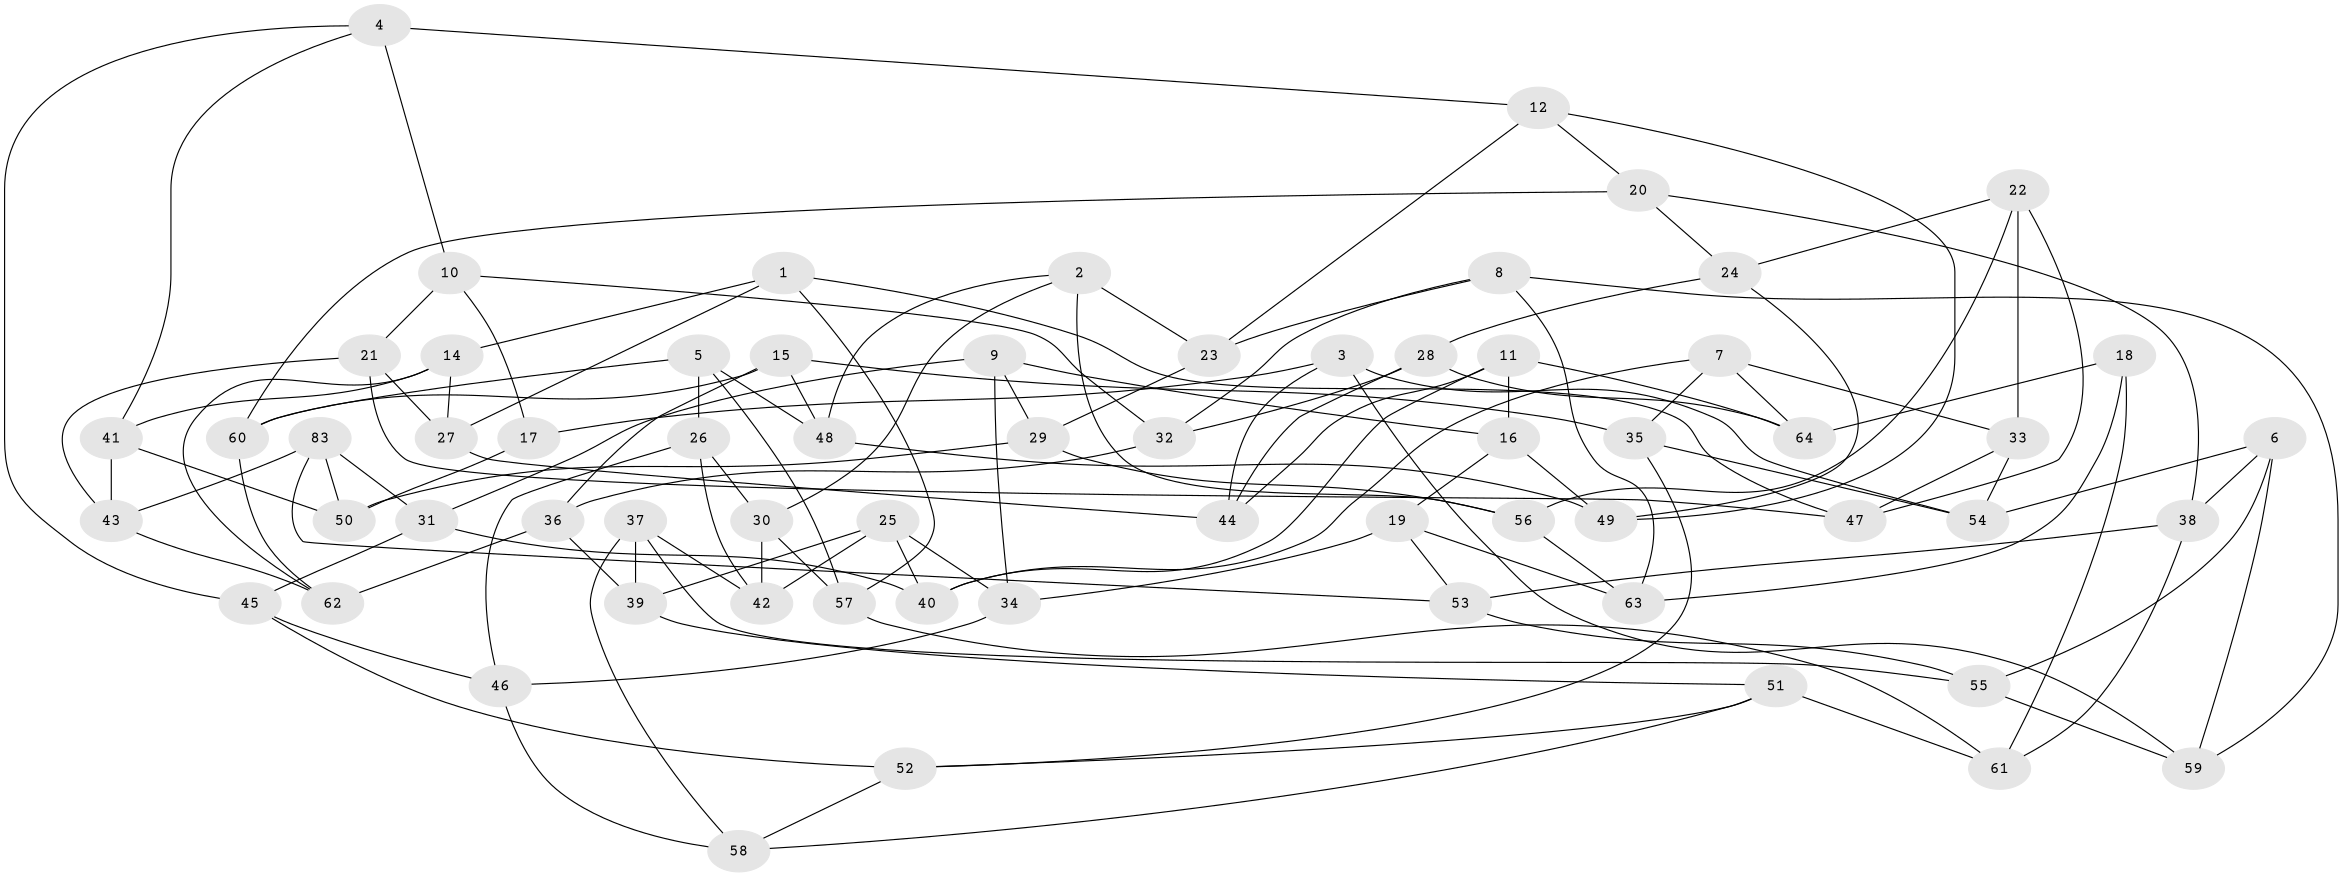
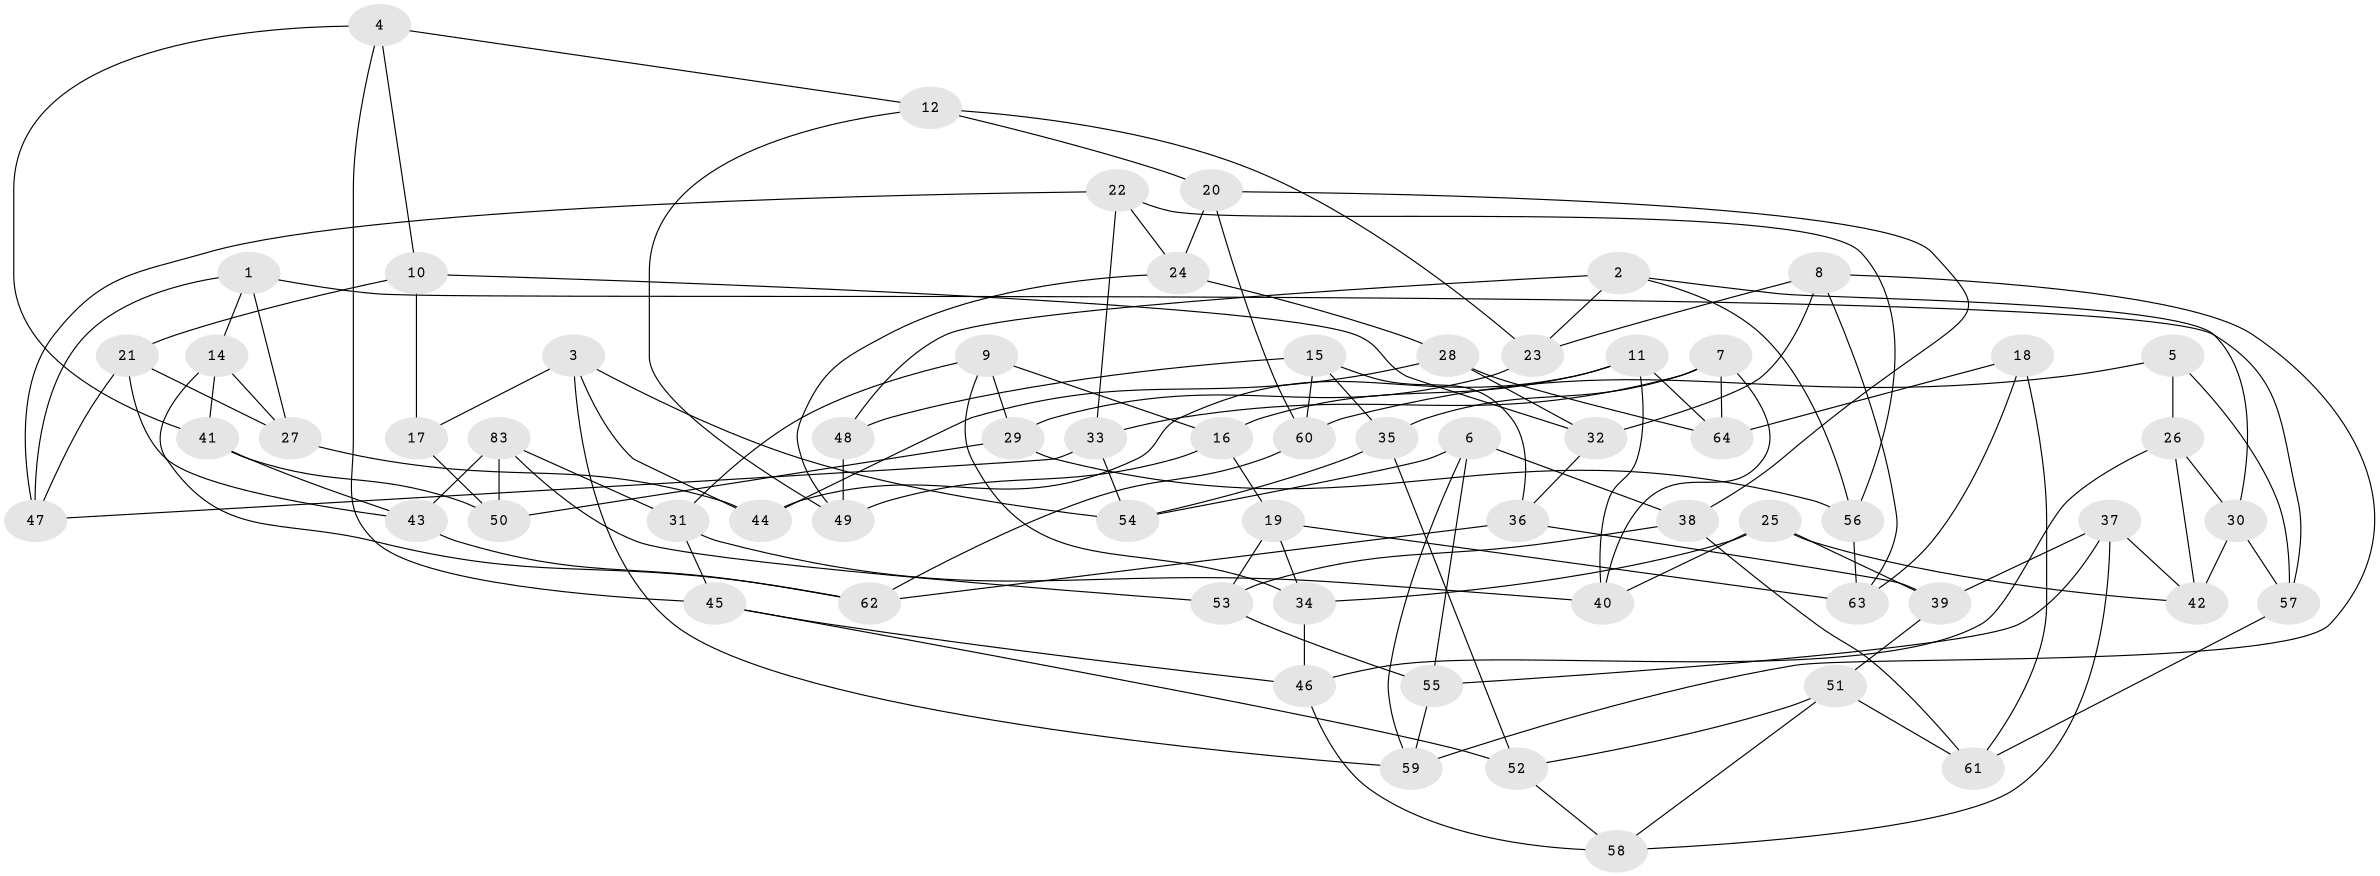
edge "5" -- "48": removed
